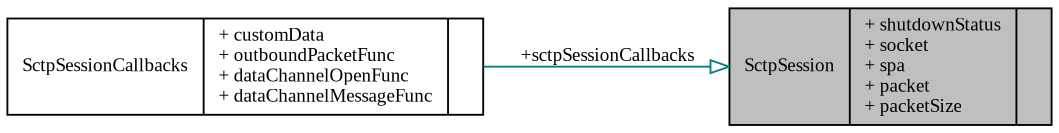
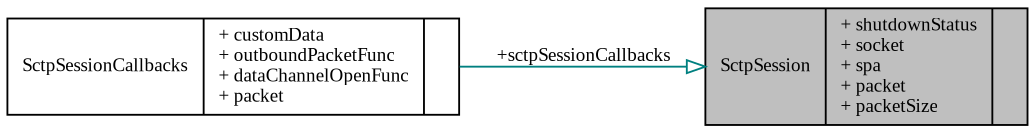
node "SctpSessionCallbacks": text "+ dataChannelMessageFunc" -> "+ packet"
